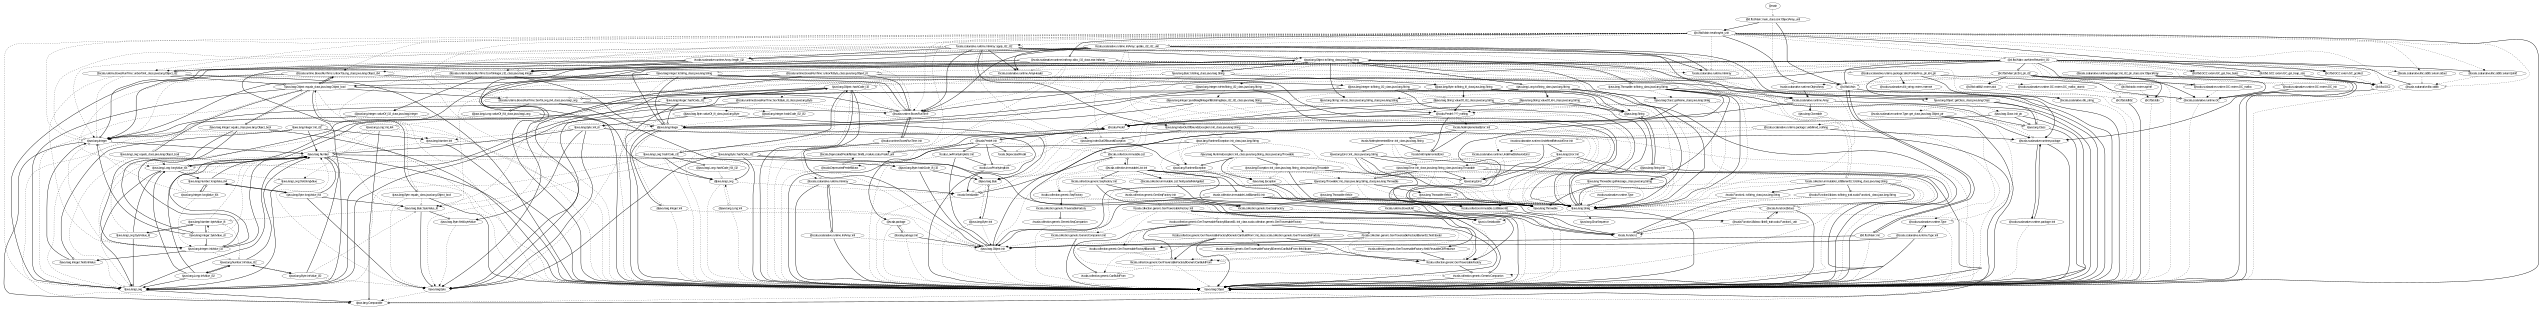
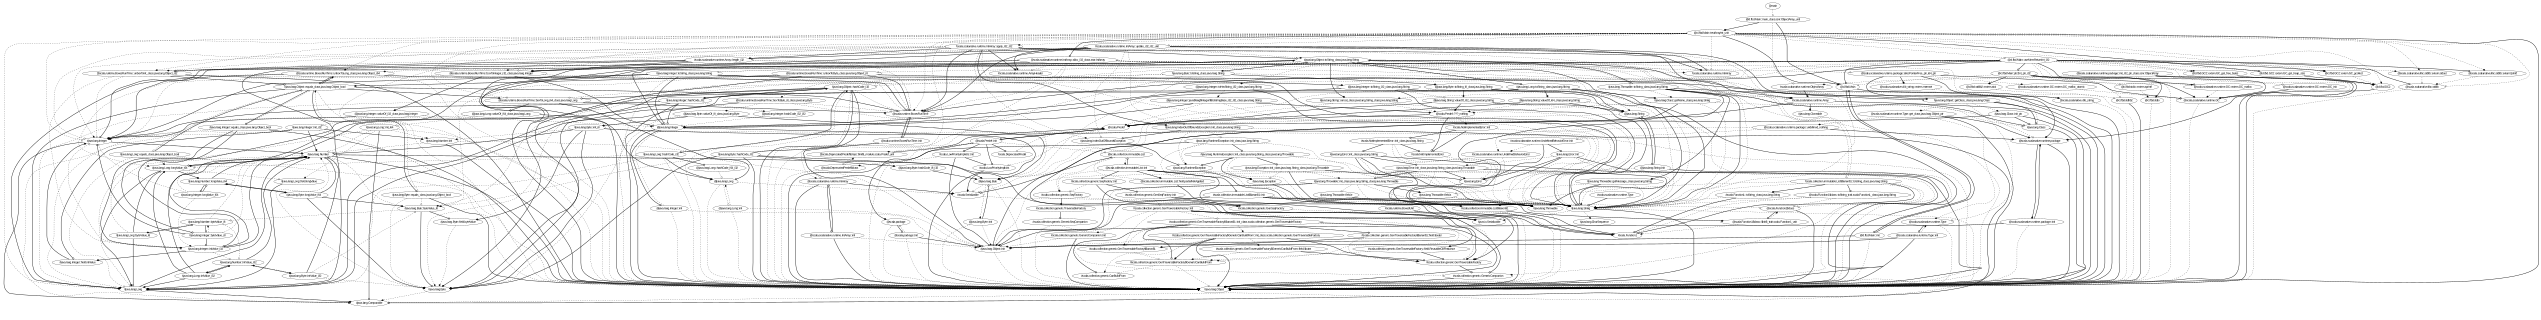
edge "@java.lang.Byte::hashCode_i8_i32" -> "#java.lang.Object::init": now "@scala.scalanative.runtime.package::init" -> "#java.lang.Object::init"
edge "#scala.Serializable" -> "#java.lang.Object": now "@java.lang.Byte" -> "#java.lang.Object"
